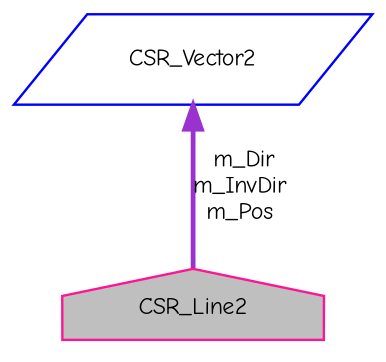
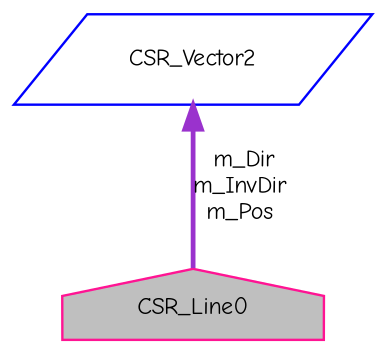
node "CSR_Line2": label "CSR_Line2" -> "CSR_Line0"
